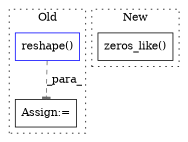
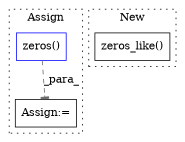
cluster "Old": label "Old" -> "Assign"
node "reshape()": label "reshape()" -> "zeros()"
